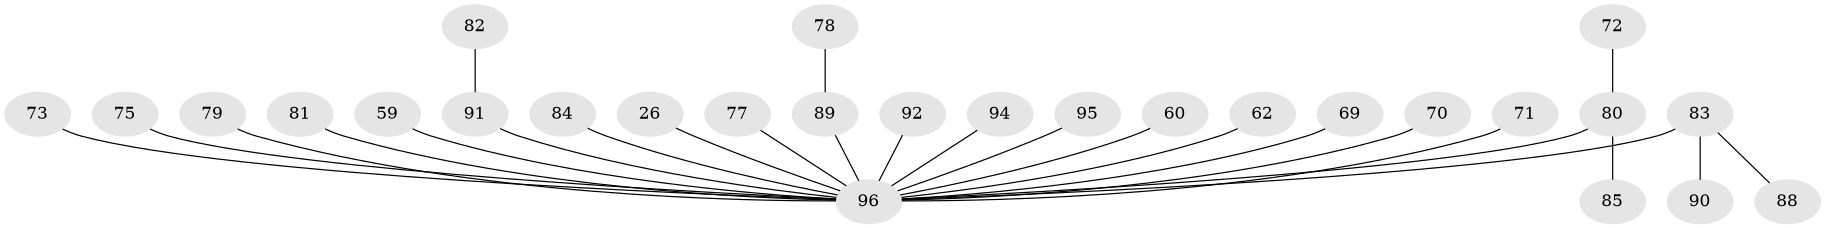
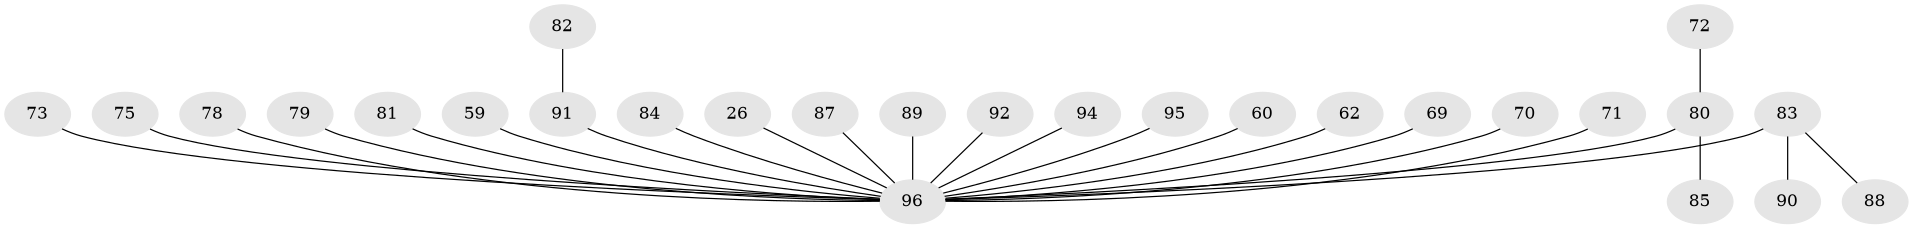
edge "78" -- "89": now "78" -- "96"
node "77": label "77" -> "87"
